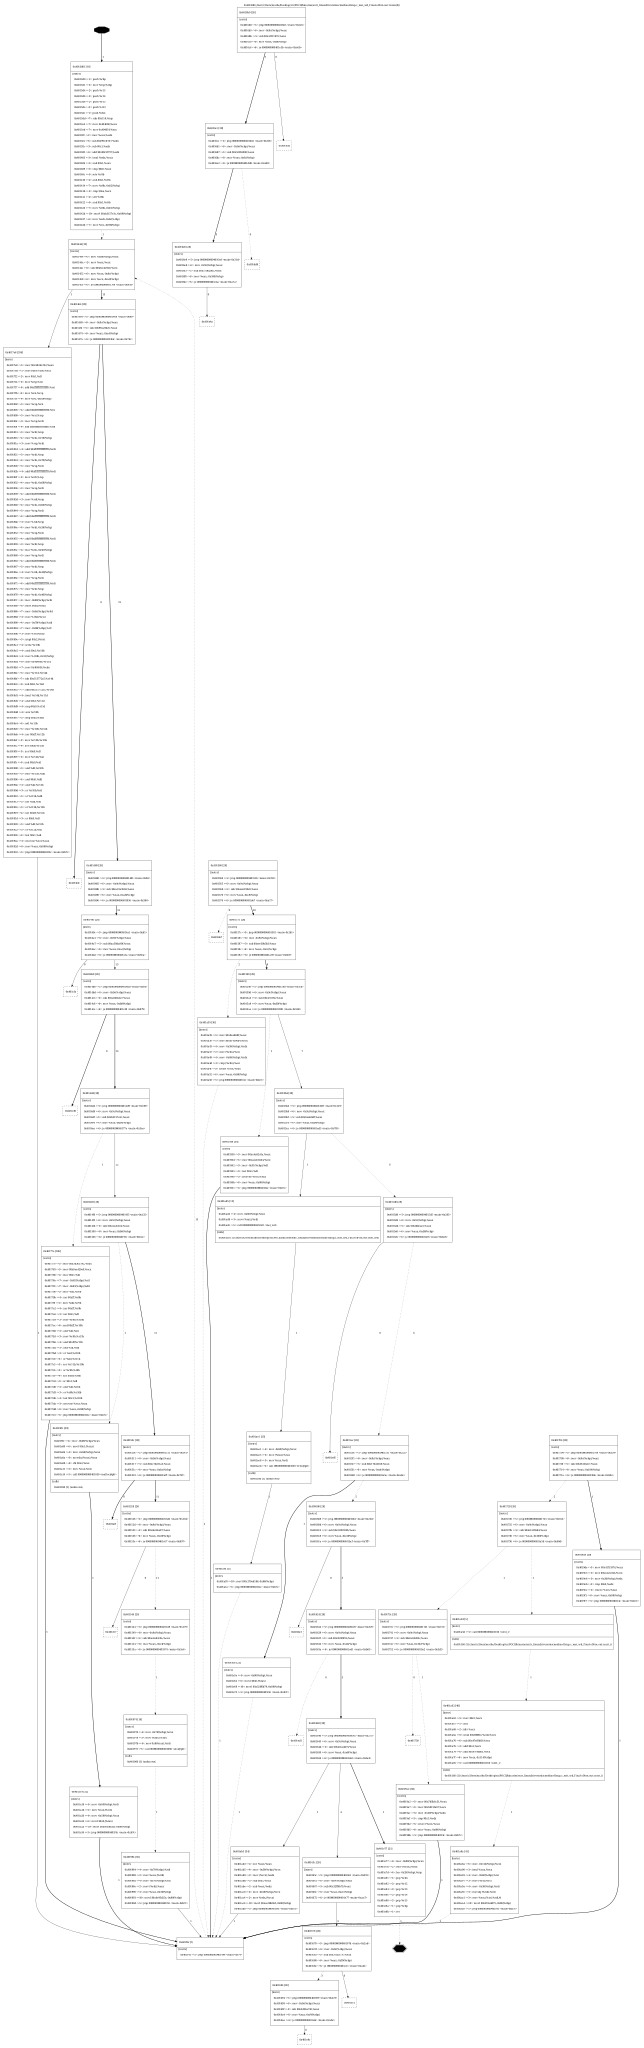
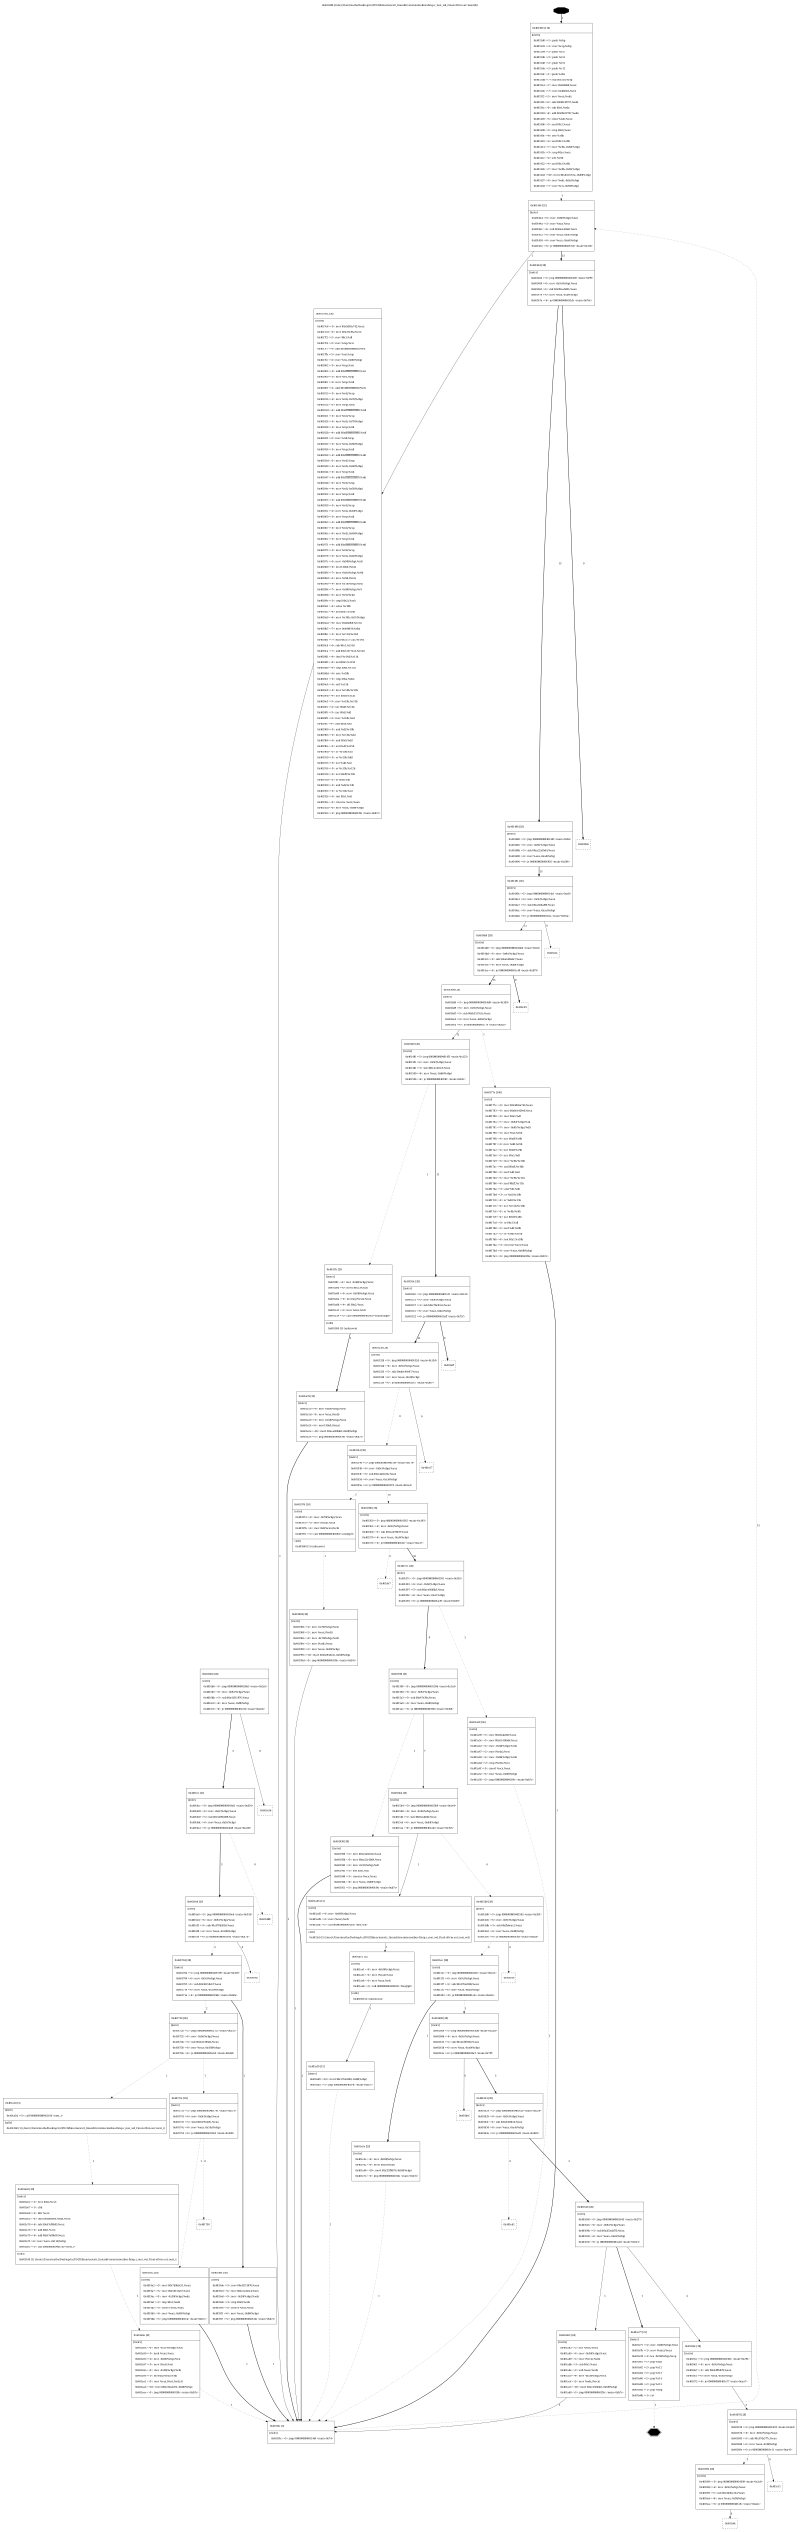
edge "0x401544 [28]" -> "0x401560 [28]": added, label "10"
edge "0x4016e8 [28]" -> "0x401704 [28]": added, label "3"
